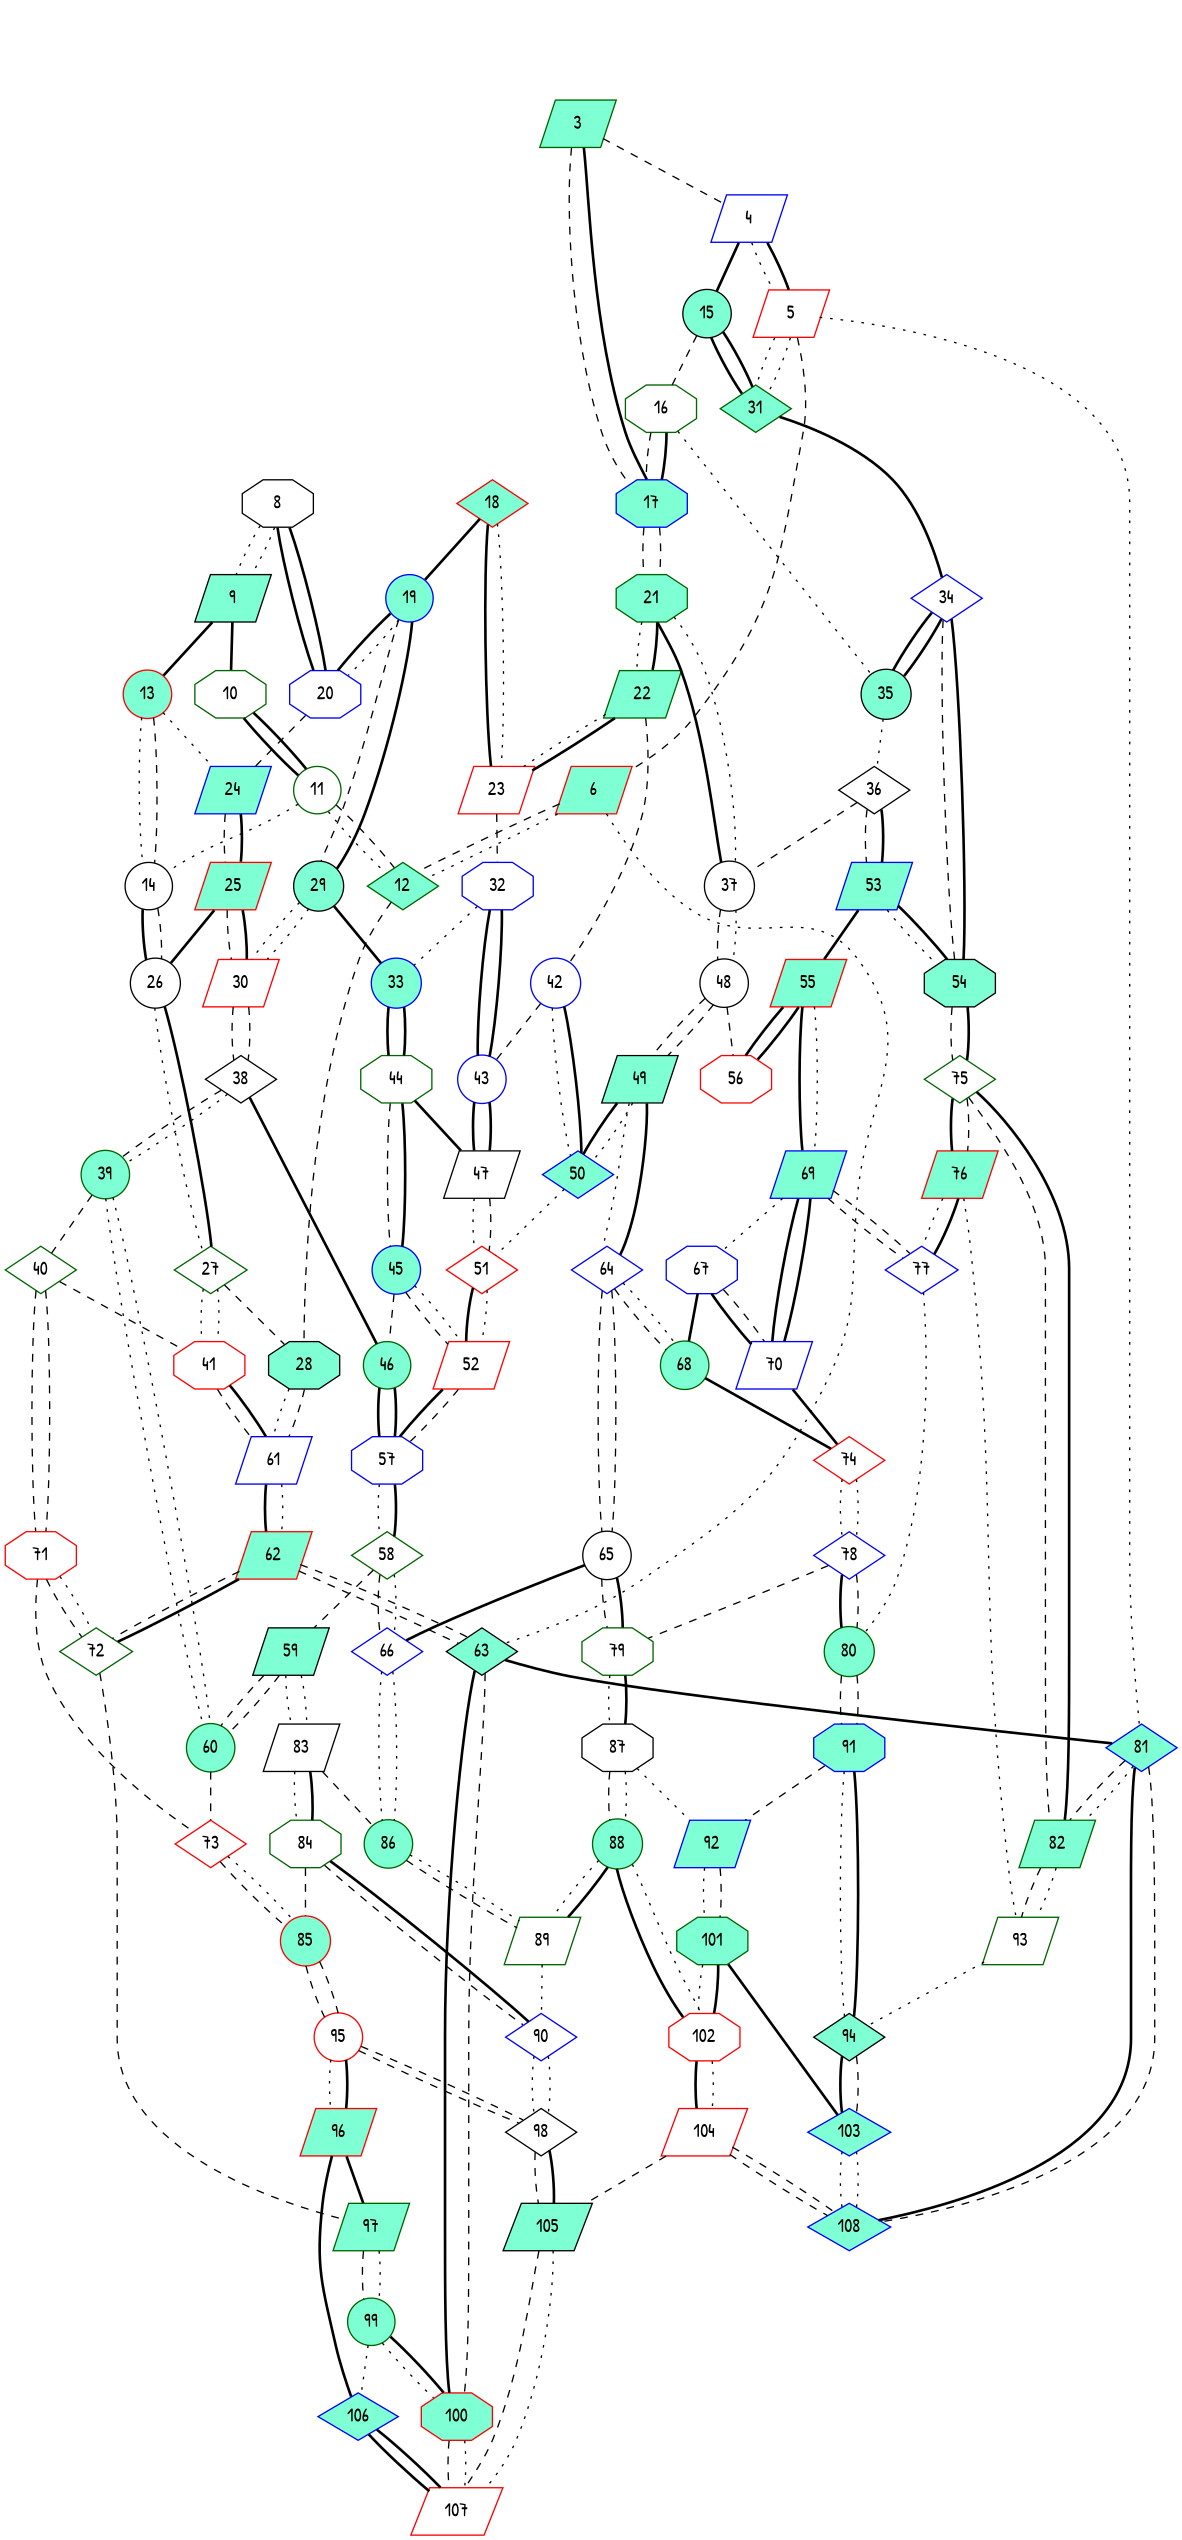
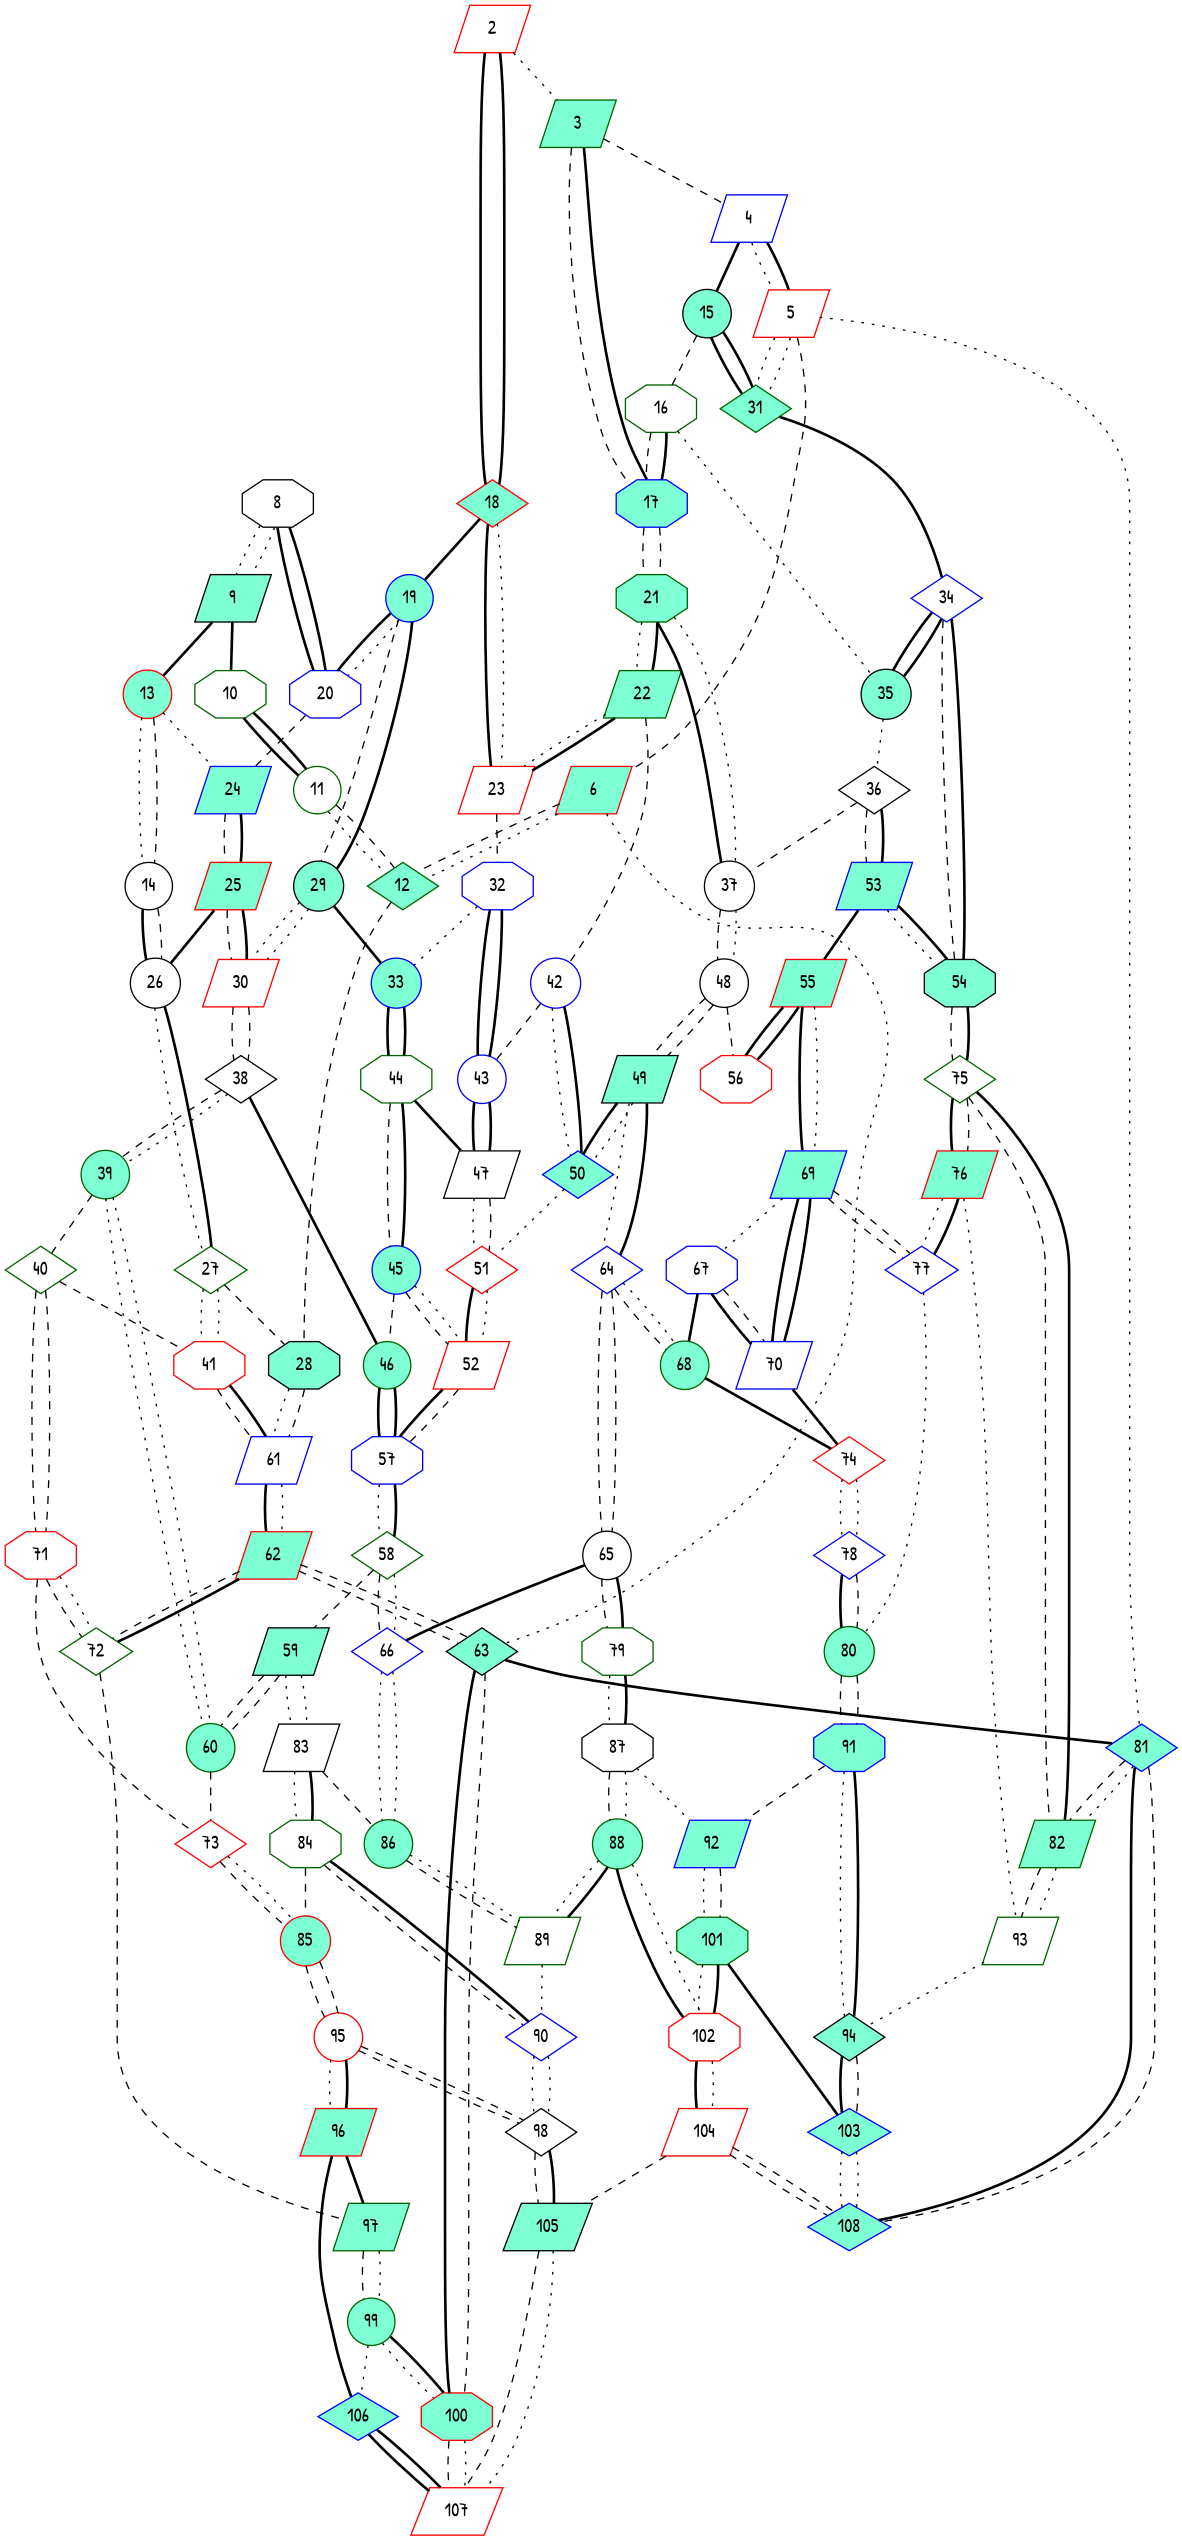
node "2": added
edge "11" -- "14": removed
edge "78" -- "79": removed
